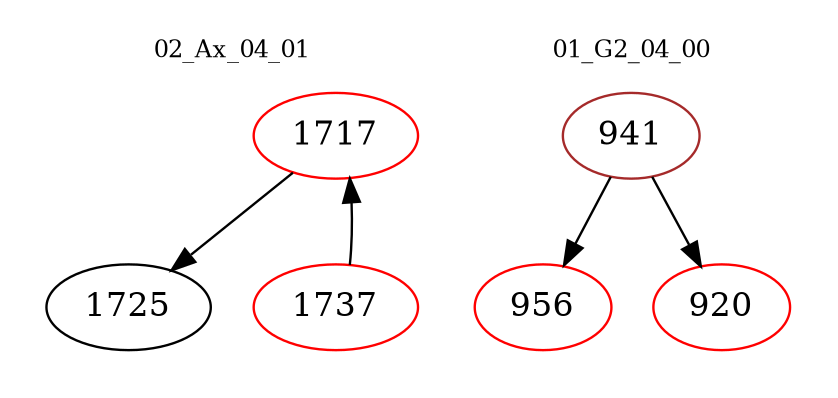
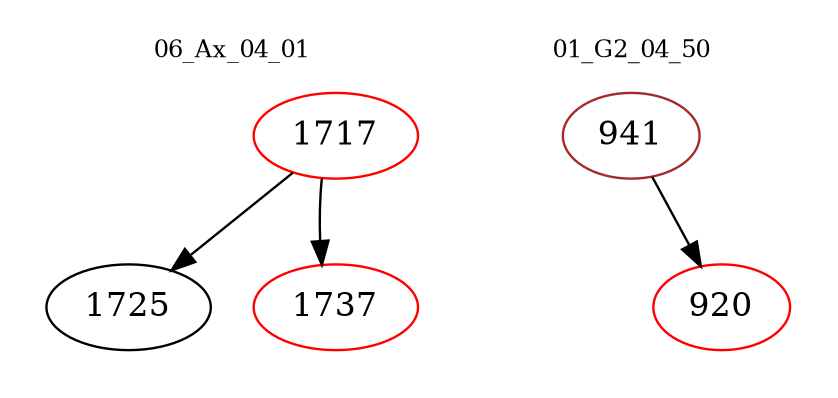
cluster "02_Ax_04_01": label "02_Ax_04_01" -> "06_Ax_04_01"
cluster "01_G2_04_00": label "01_G2_04_00" -> "01_G2_04_50"
edge "1737" -> "1717": reversed
node "956": removed
